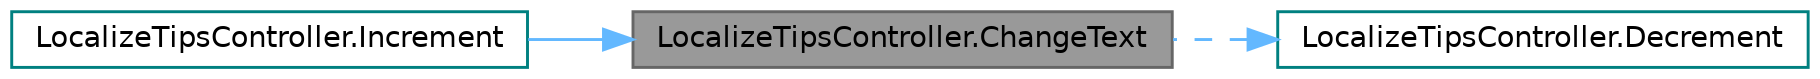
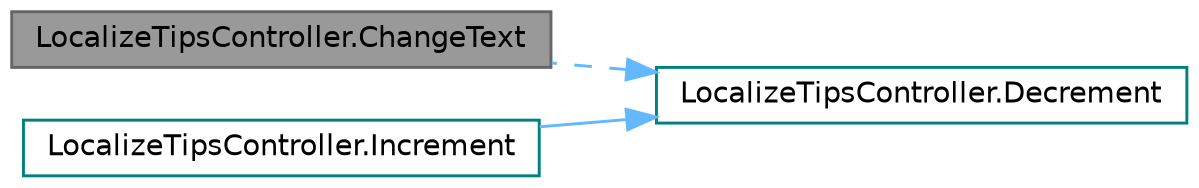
edge "LocalizeTipsController.Increment" -> "LocalizeTipsController.ChangeText": now "LocalizeTipsController.Increment" -> "LocalizeTipsController.Decrement"
